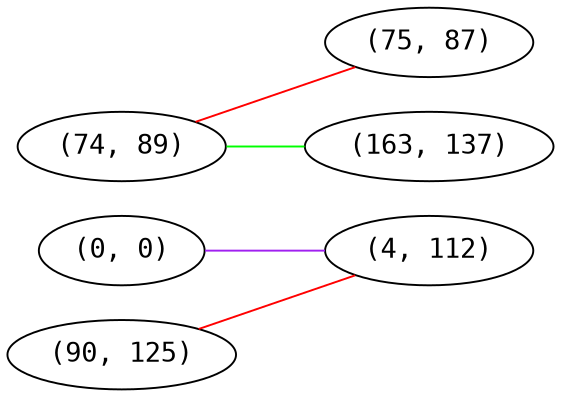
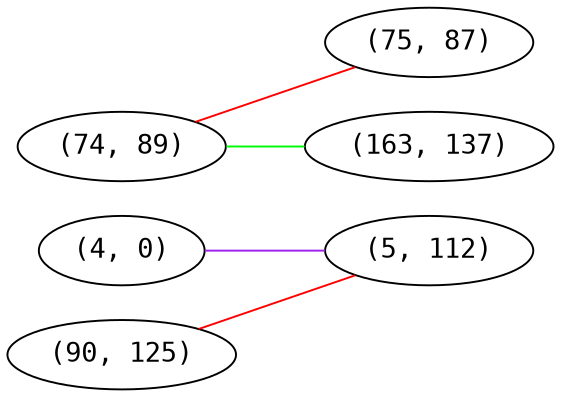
node "(0, 0)": label "(0, 0)" -> "(4, 0)"
node "(4, 112)": label "(4, 112)" -> "(5, 112)"
